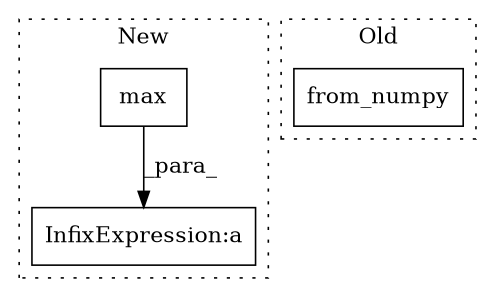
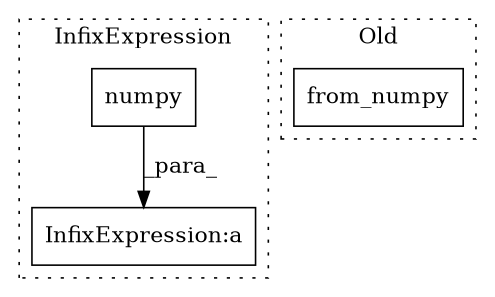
cluster "New": label "New" -> "InfixExpression"
node "max": label "max" -> "numpy"
